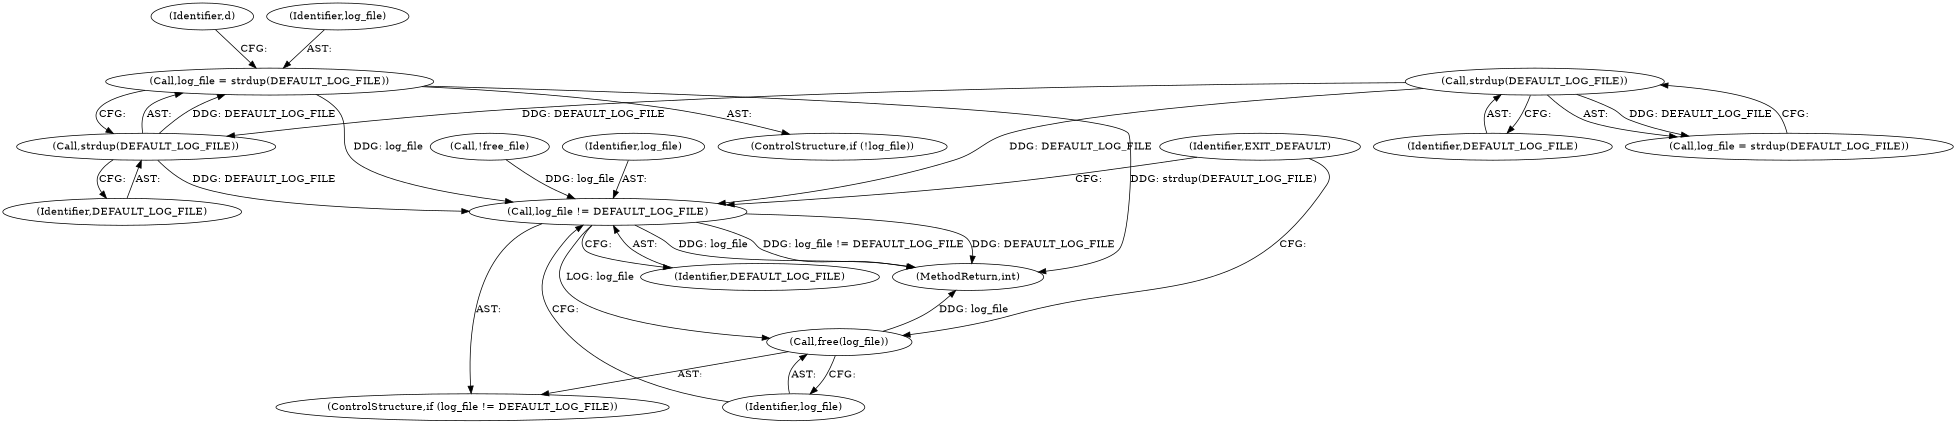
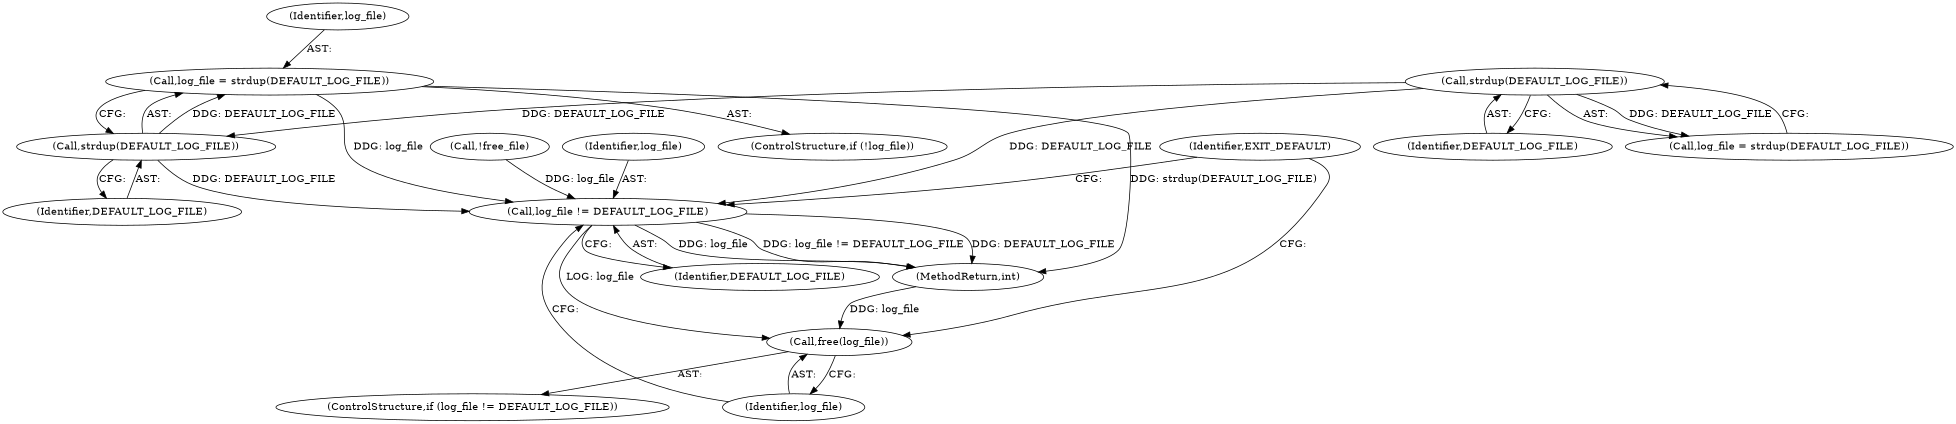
node "(Identifier,d)": removed
edge "(Call,log_file != DEFAULT_LOG_FILE)" -> "(ControlStructure,if (log_file != DEFAULT_LOG_FILE))": removed, label "AST:"
edge "(Call,free(log_file))" -> "(MethodReturn,int)": reversed
